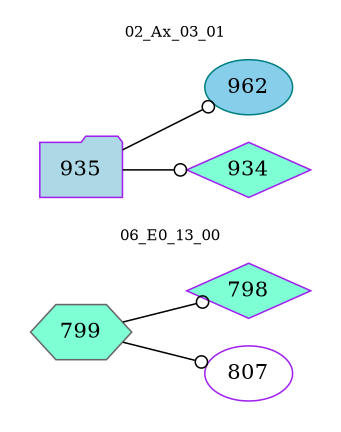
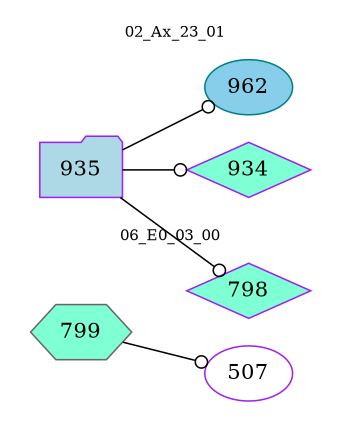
cluster "02_Ax_03_01": label "02_Ax_03_01" -> "02_Ax_23_01"
cluster "06_E0_13_00": label "06_E0_13_00" -> "06_E0_03_00"
edge "799" -> "798": now "935" -> "798"
node "807": label "807" -> "507"
